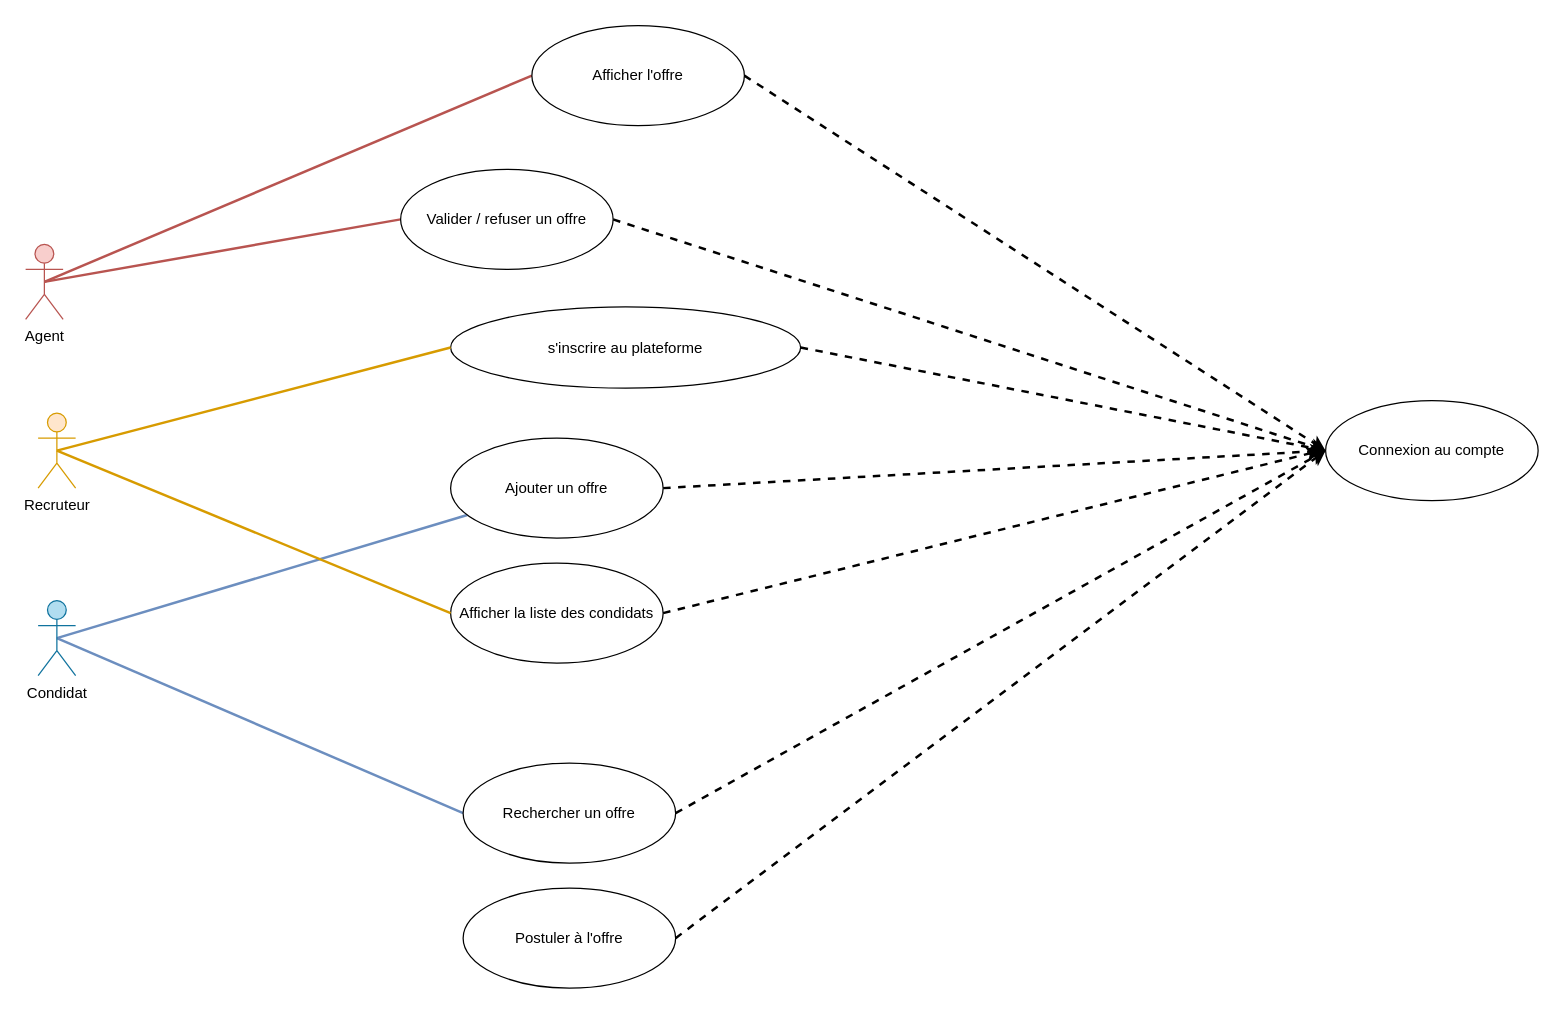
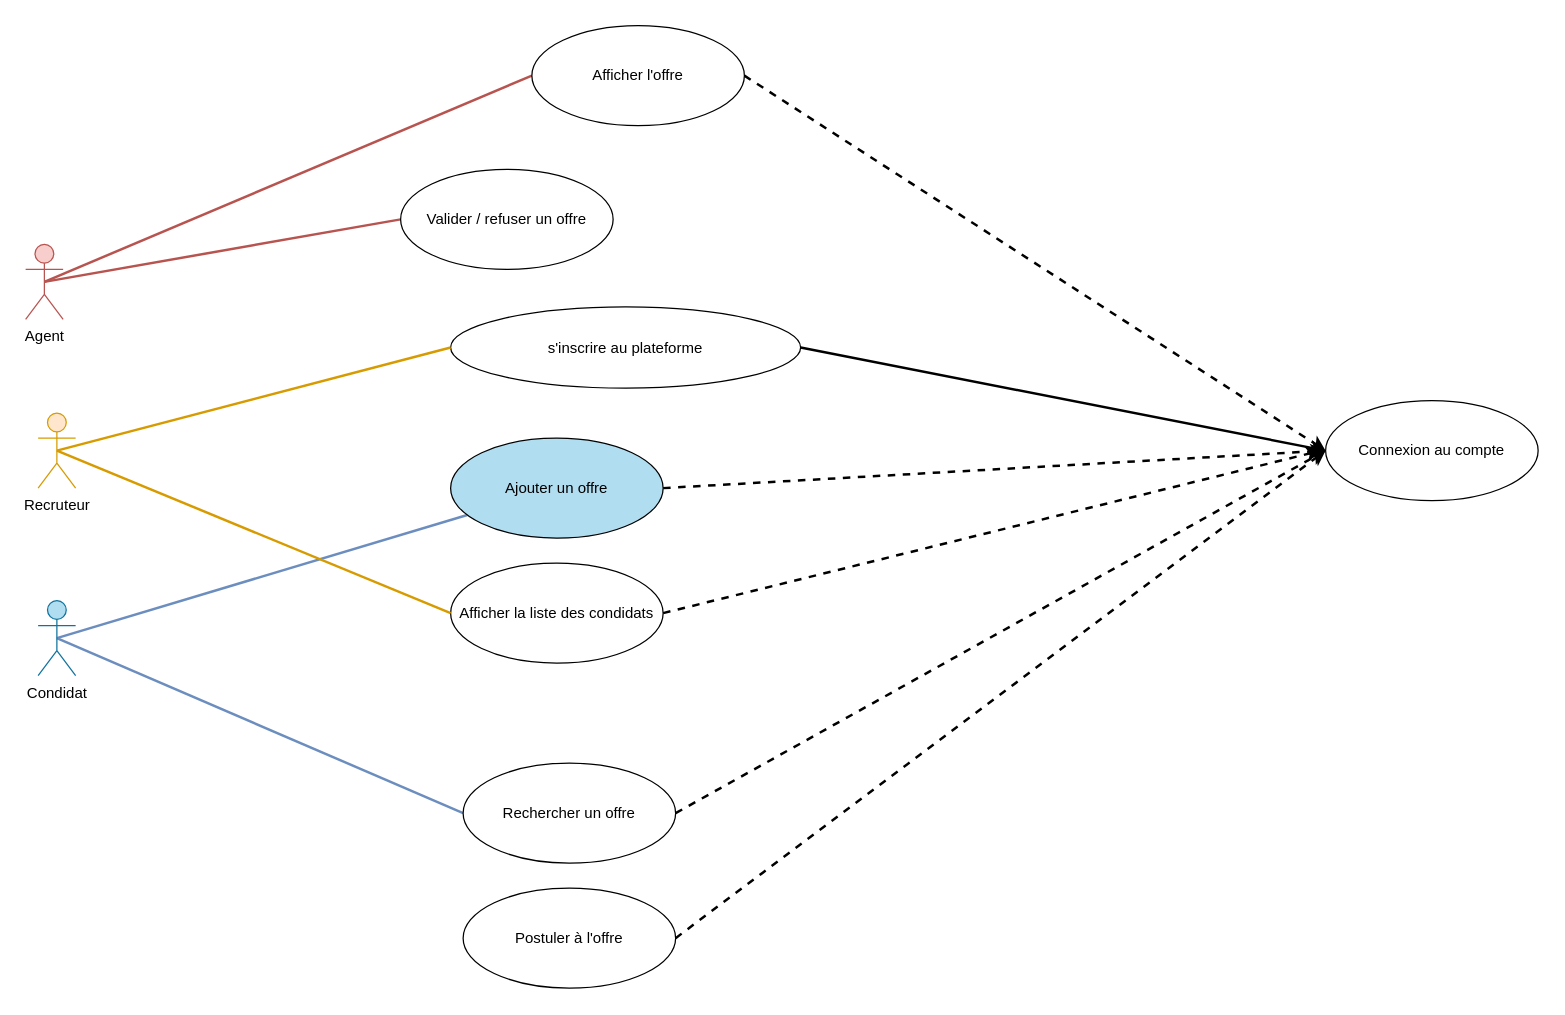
edge "Valider / refuser un offre" -> "Connexion au compte": removed
edge "s'inscrire au plateforme" -> "Connexion au compte": style dashed -> solid
node "Ajouter un offre": fillcolor #ffffff -> #b1ddf0
